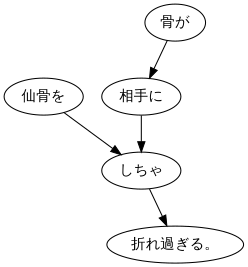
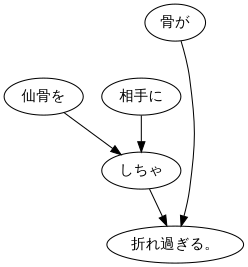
edge "骨が" -> "相手に": now "骨が" -> "折れ過ぎる。"
